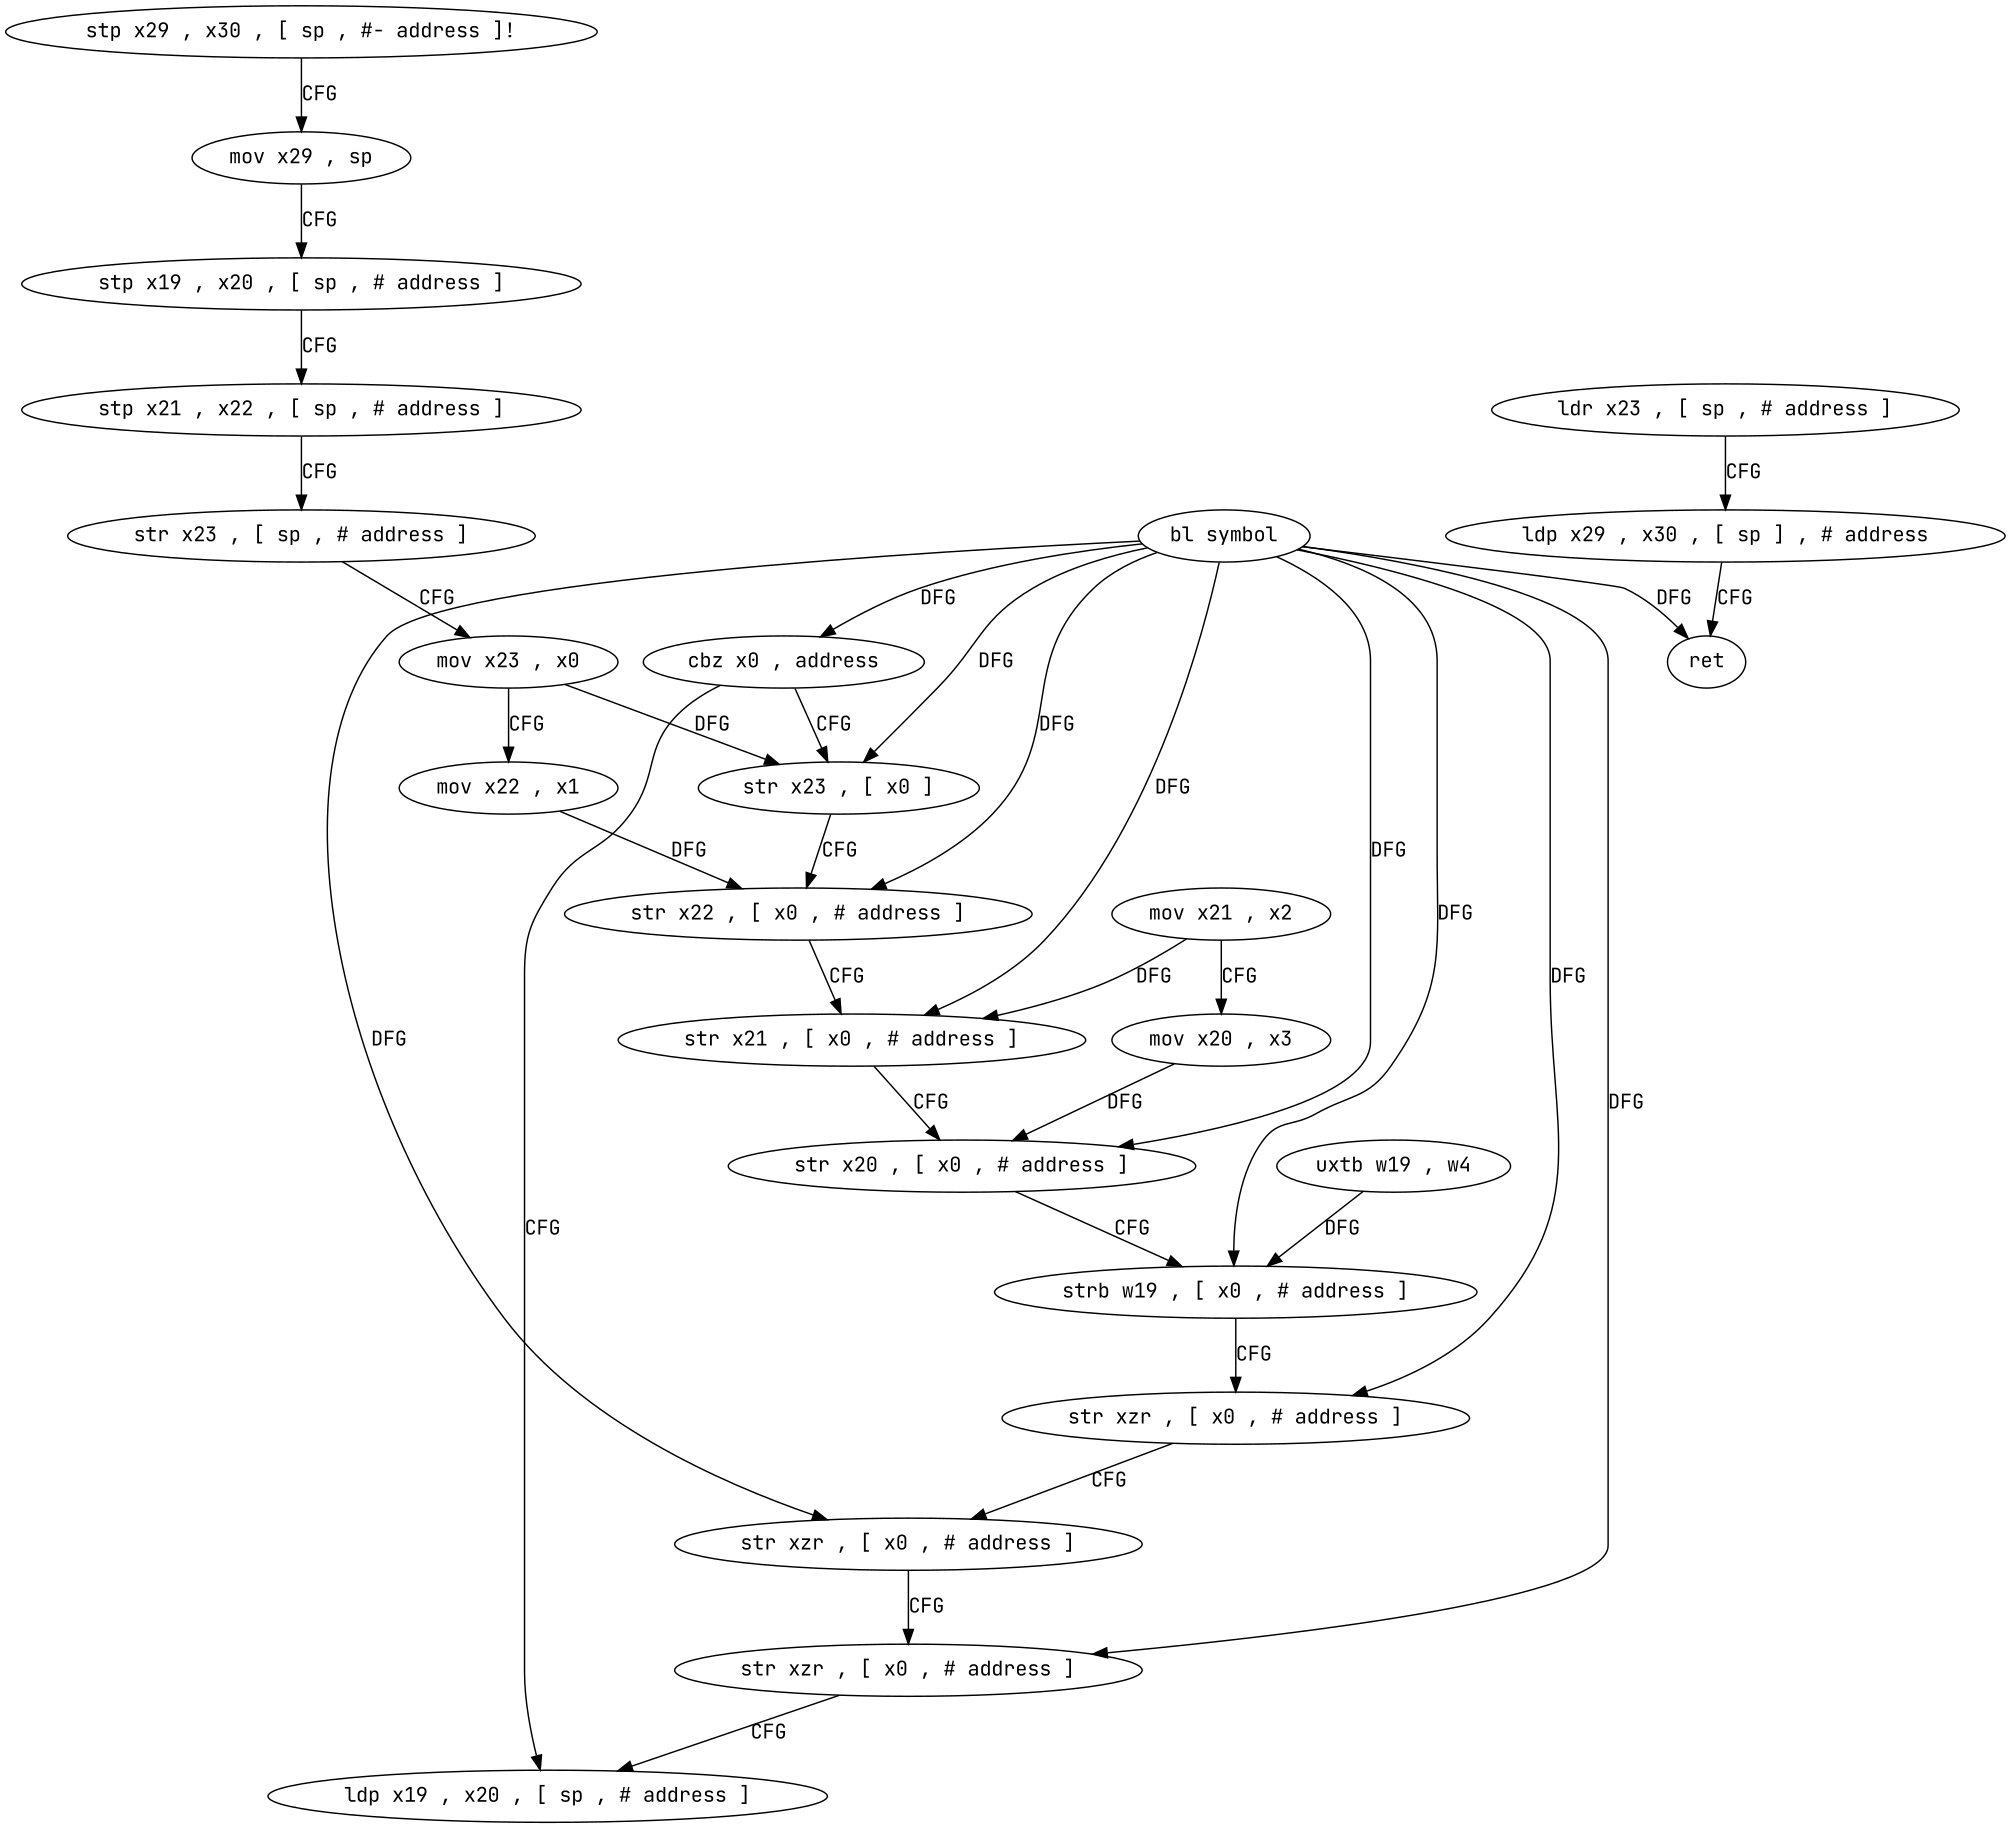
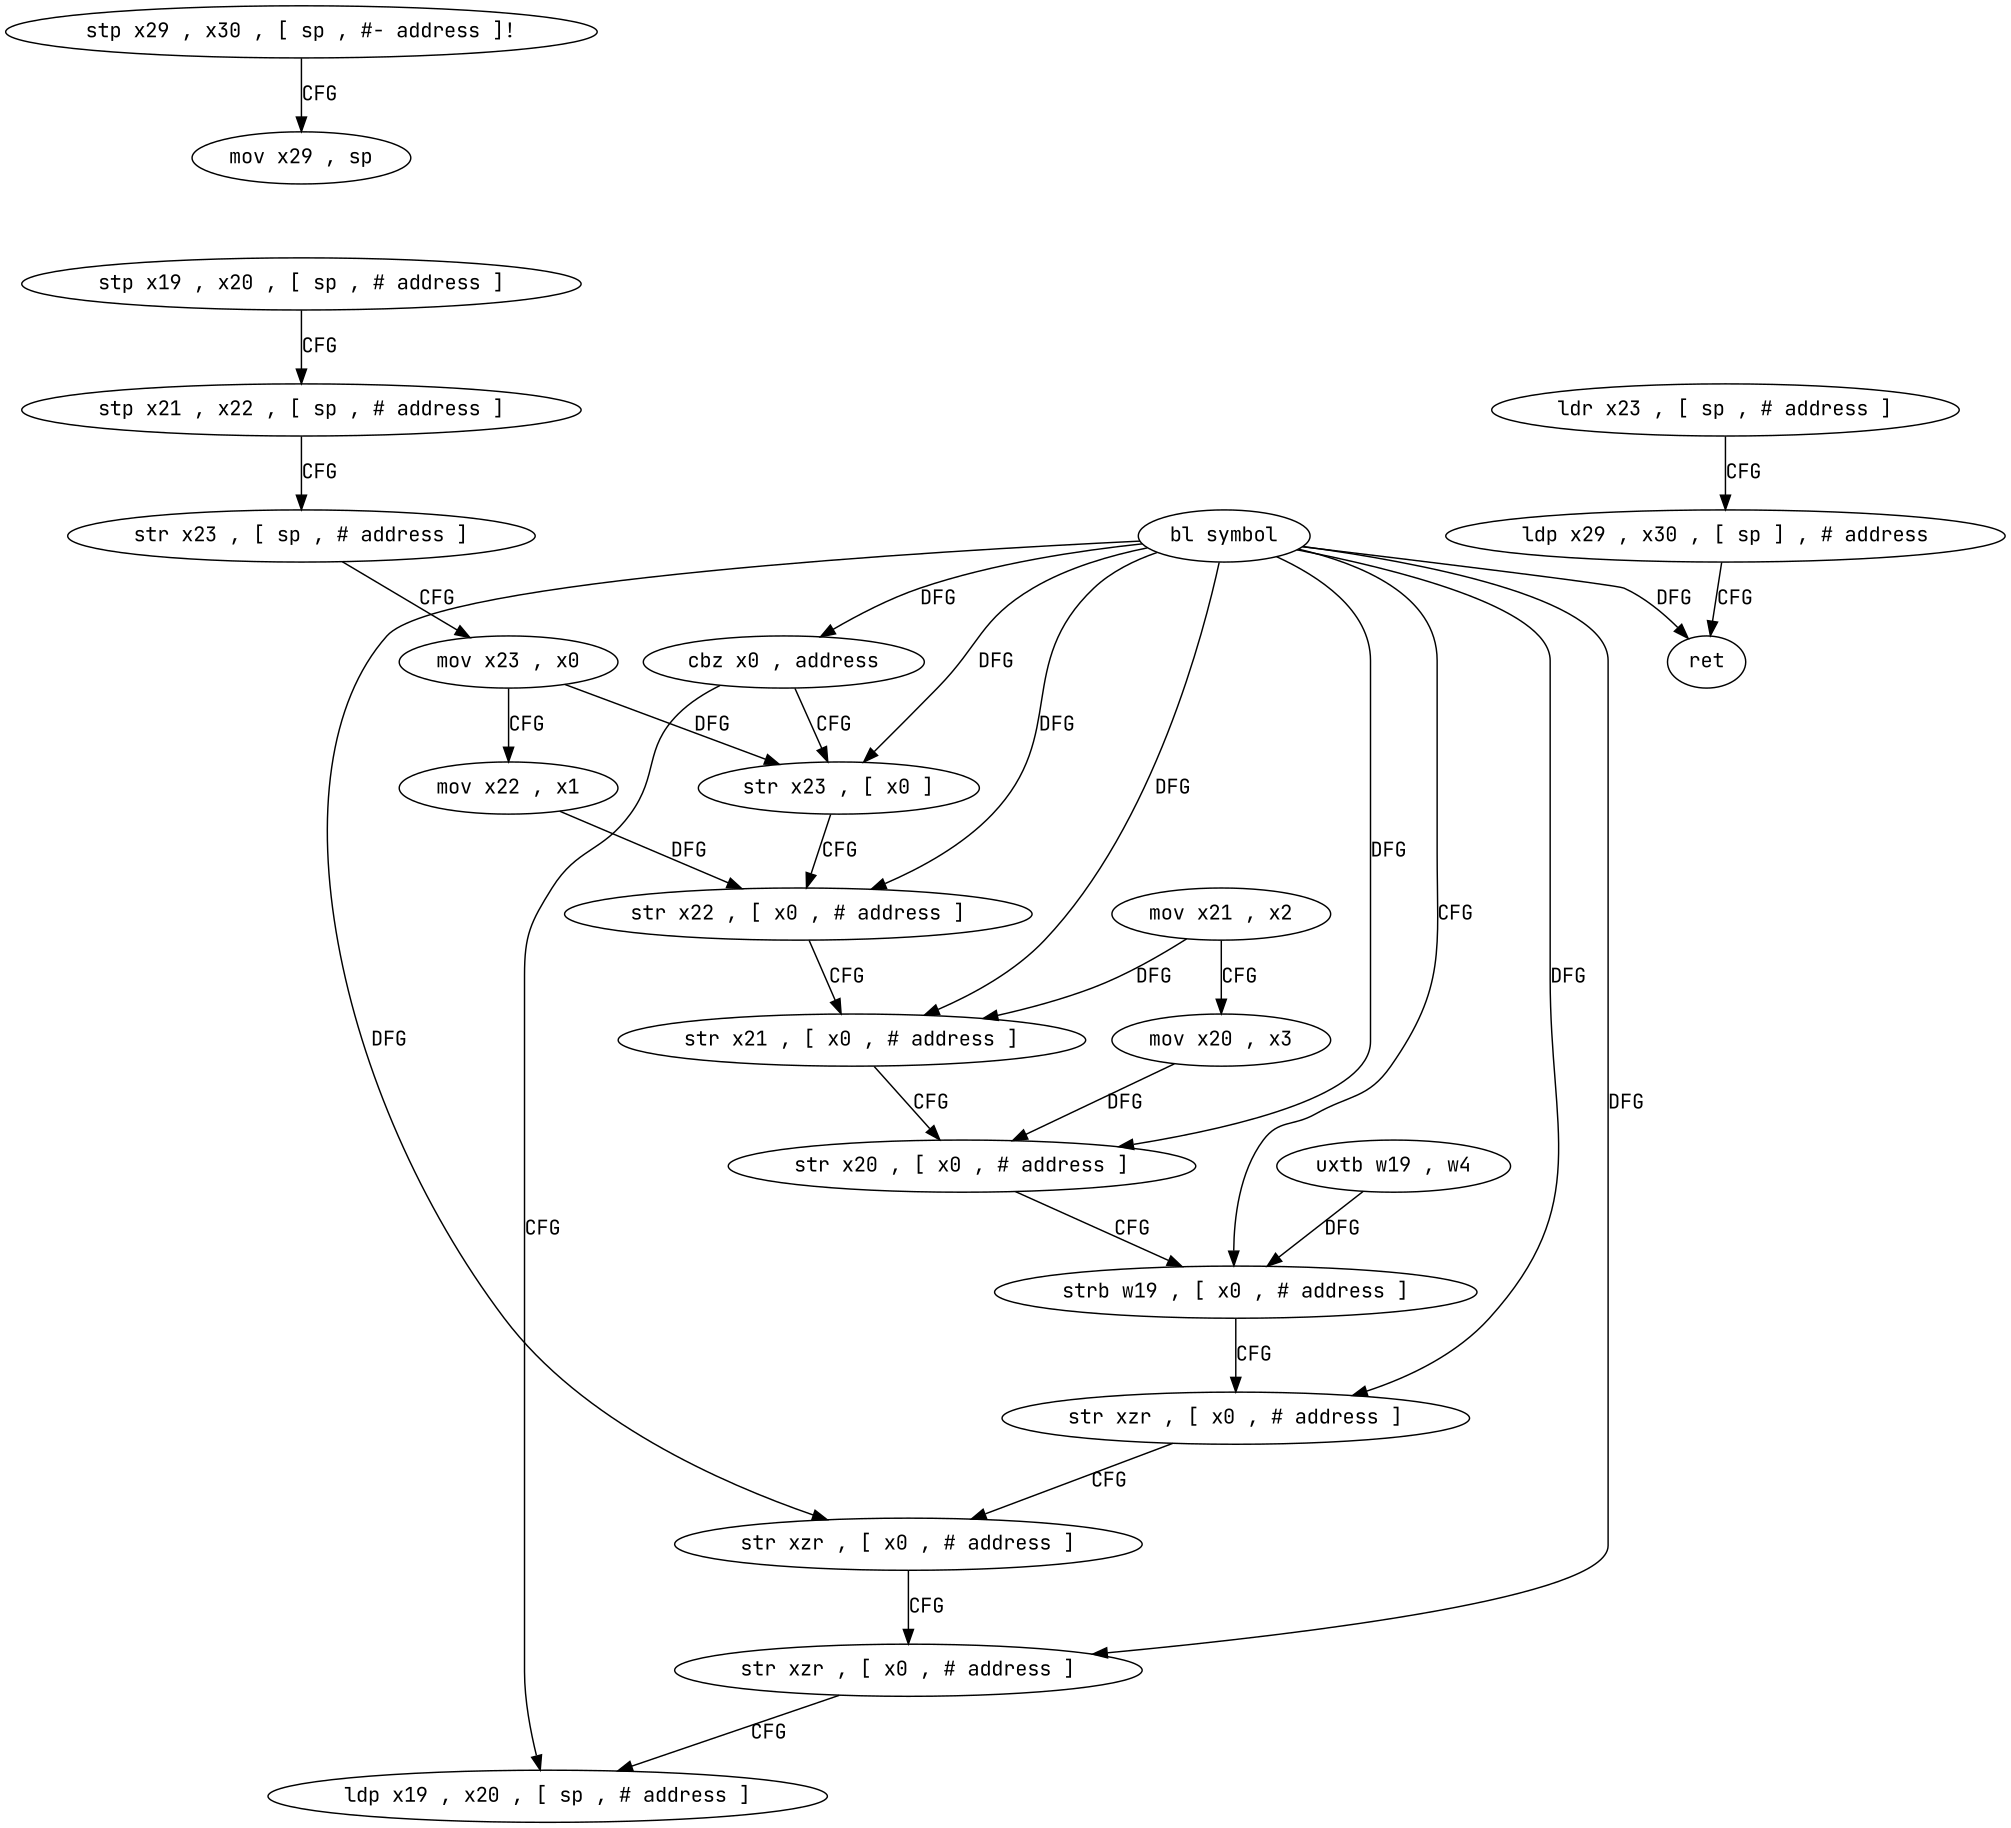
edge "mov x29 , sp" -> "stp x19 , x20 , [ sp , # address ]": removed, label "CFG"
edge "bl symbol" -> "strb w19 , [ x0 , # address ]": label "DFG" -> "CFG"
